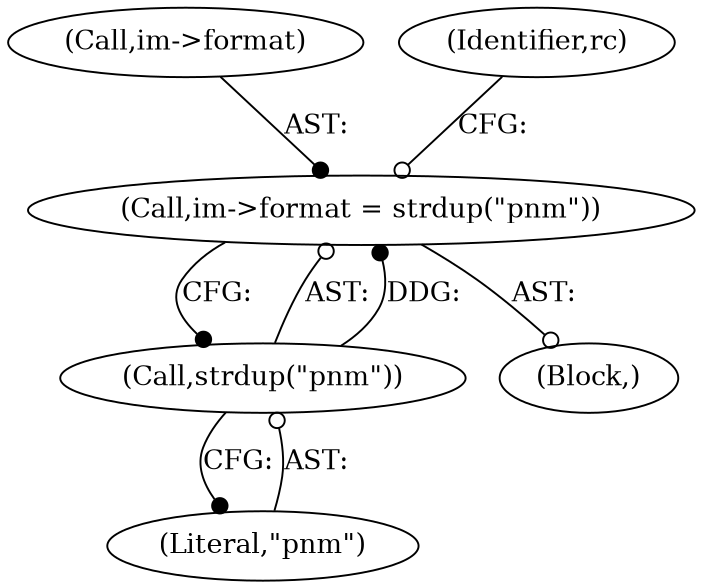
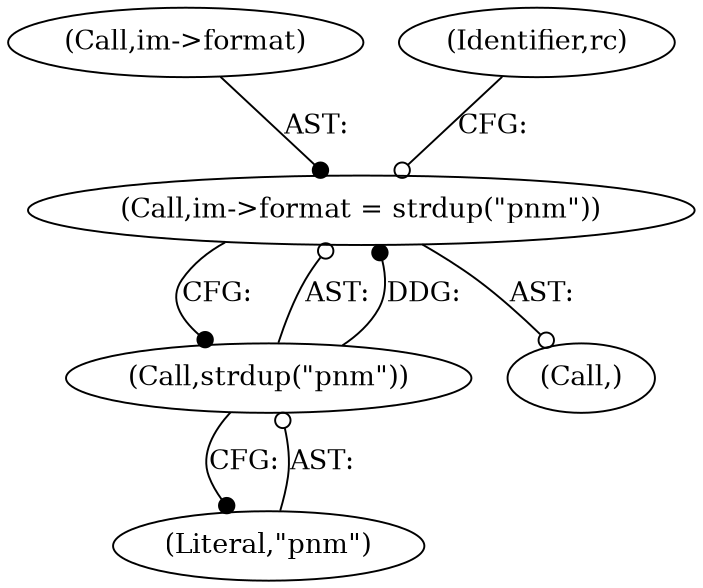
node "(Block,)": label "(Block,)" -> "(Call,)"
